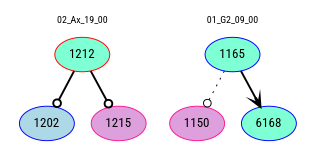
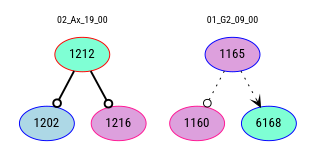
node "1165": fillcolor aquamarine -> plum
edge "1165" -> "6168": style bold -> dotted
node "1215": label "1215" -> "1216"
node "1150": label "1150" -> "1160"
